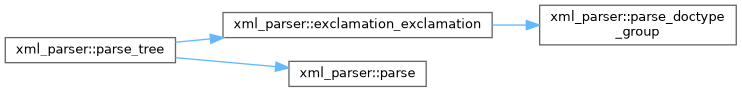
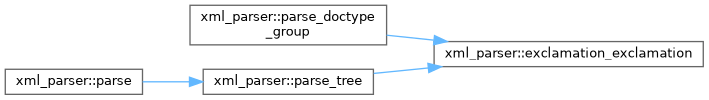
edge "xml_parser::exclamation_exclamation" -> "xml_parser::parse_doctype _group": reversed
edge "xml_parser::parse_tree" -> "xml_parser::parse": reversed
